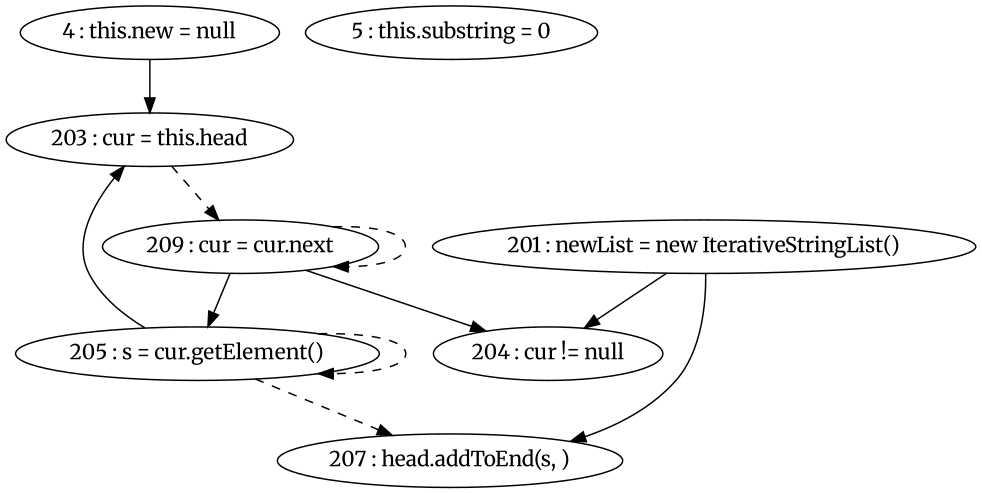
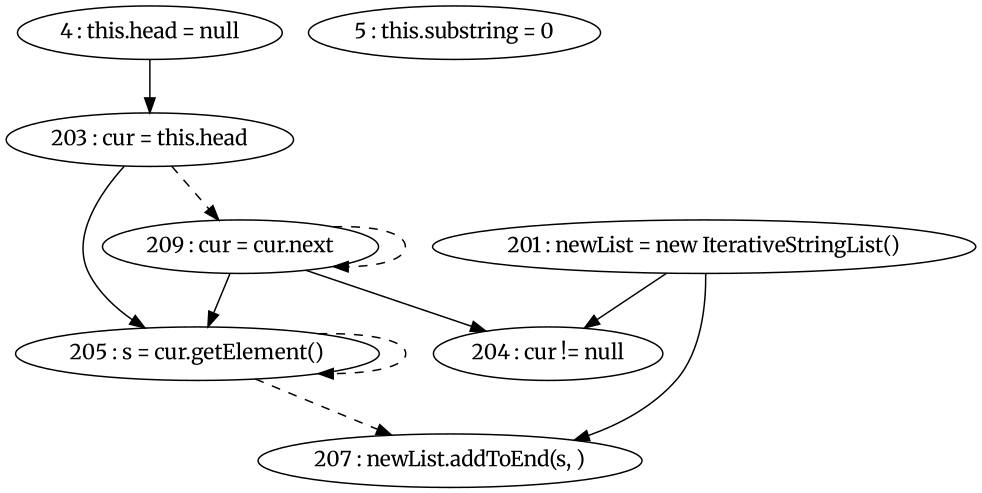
node "4 : this.new = null": label "4 : this.new = null" -> "4 : this.head = null"
edge "205 : s = cur.getElement()" -> "203 : cur = this.head": reversed
node "207 : head.addToEnd(s, )": label "207 : head.addToEnd(s, )" -> "207 : newList.addToEnd(s, )"
